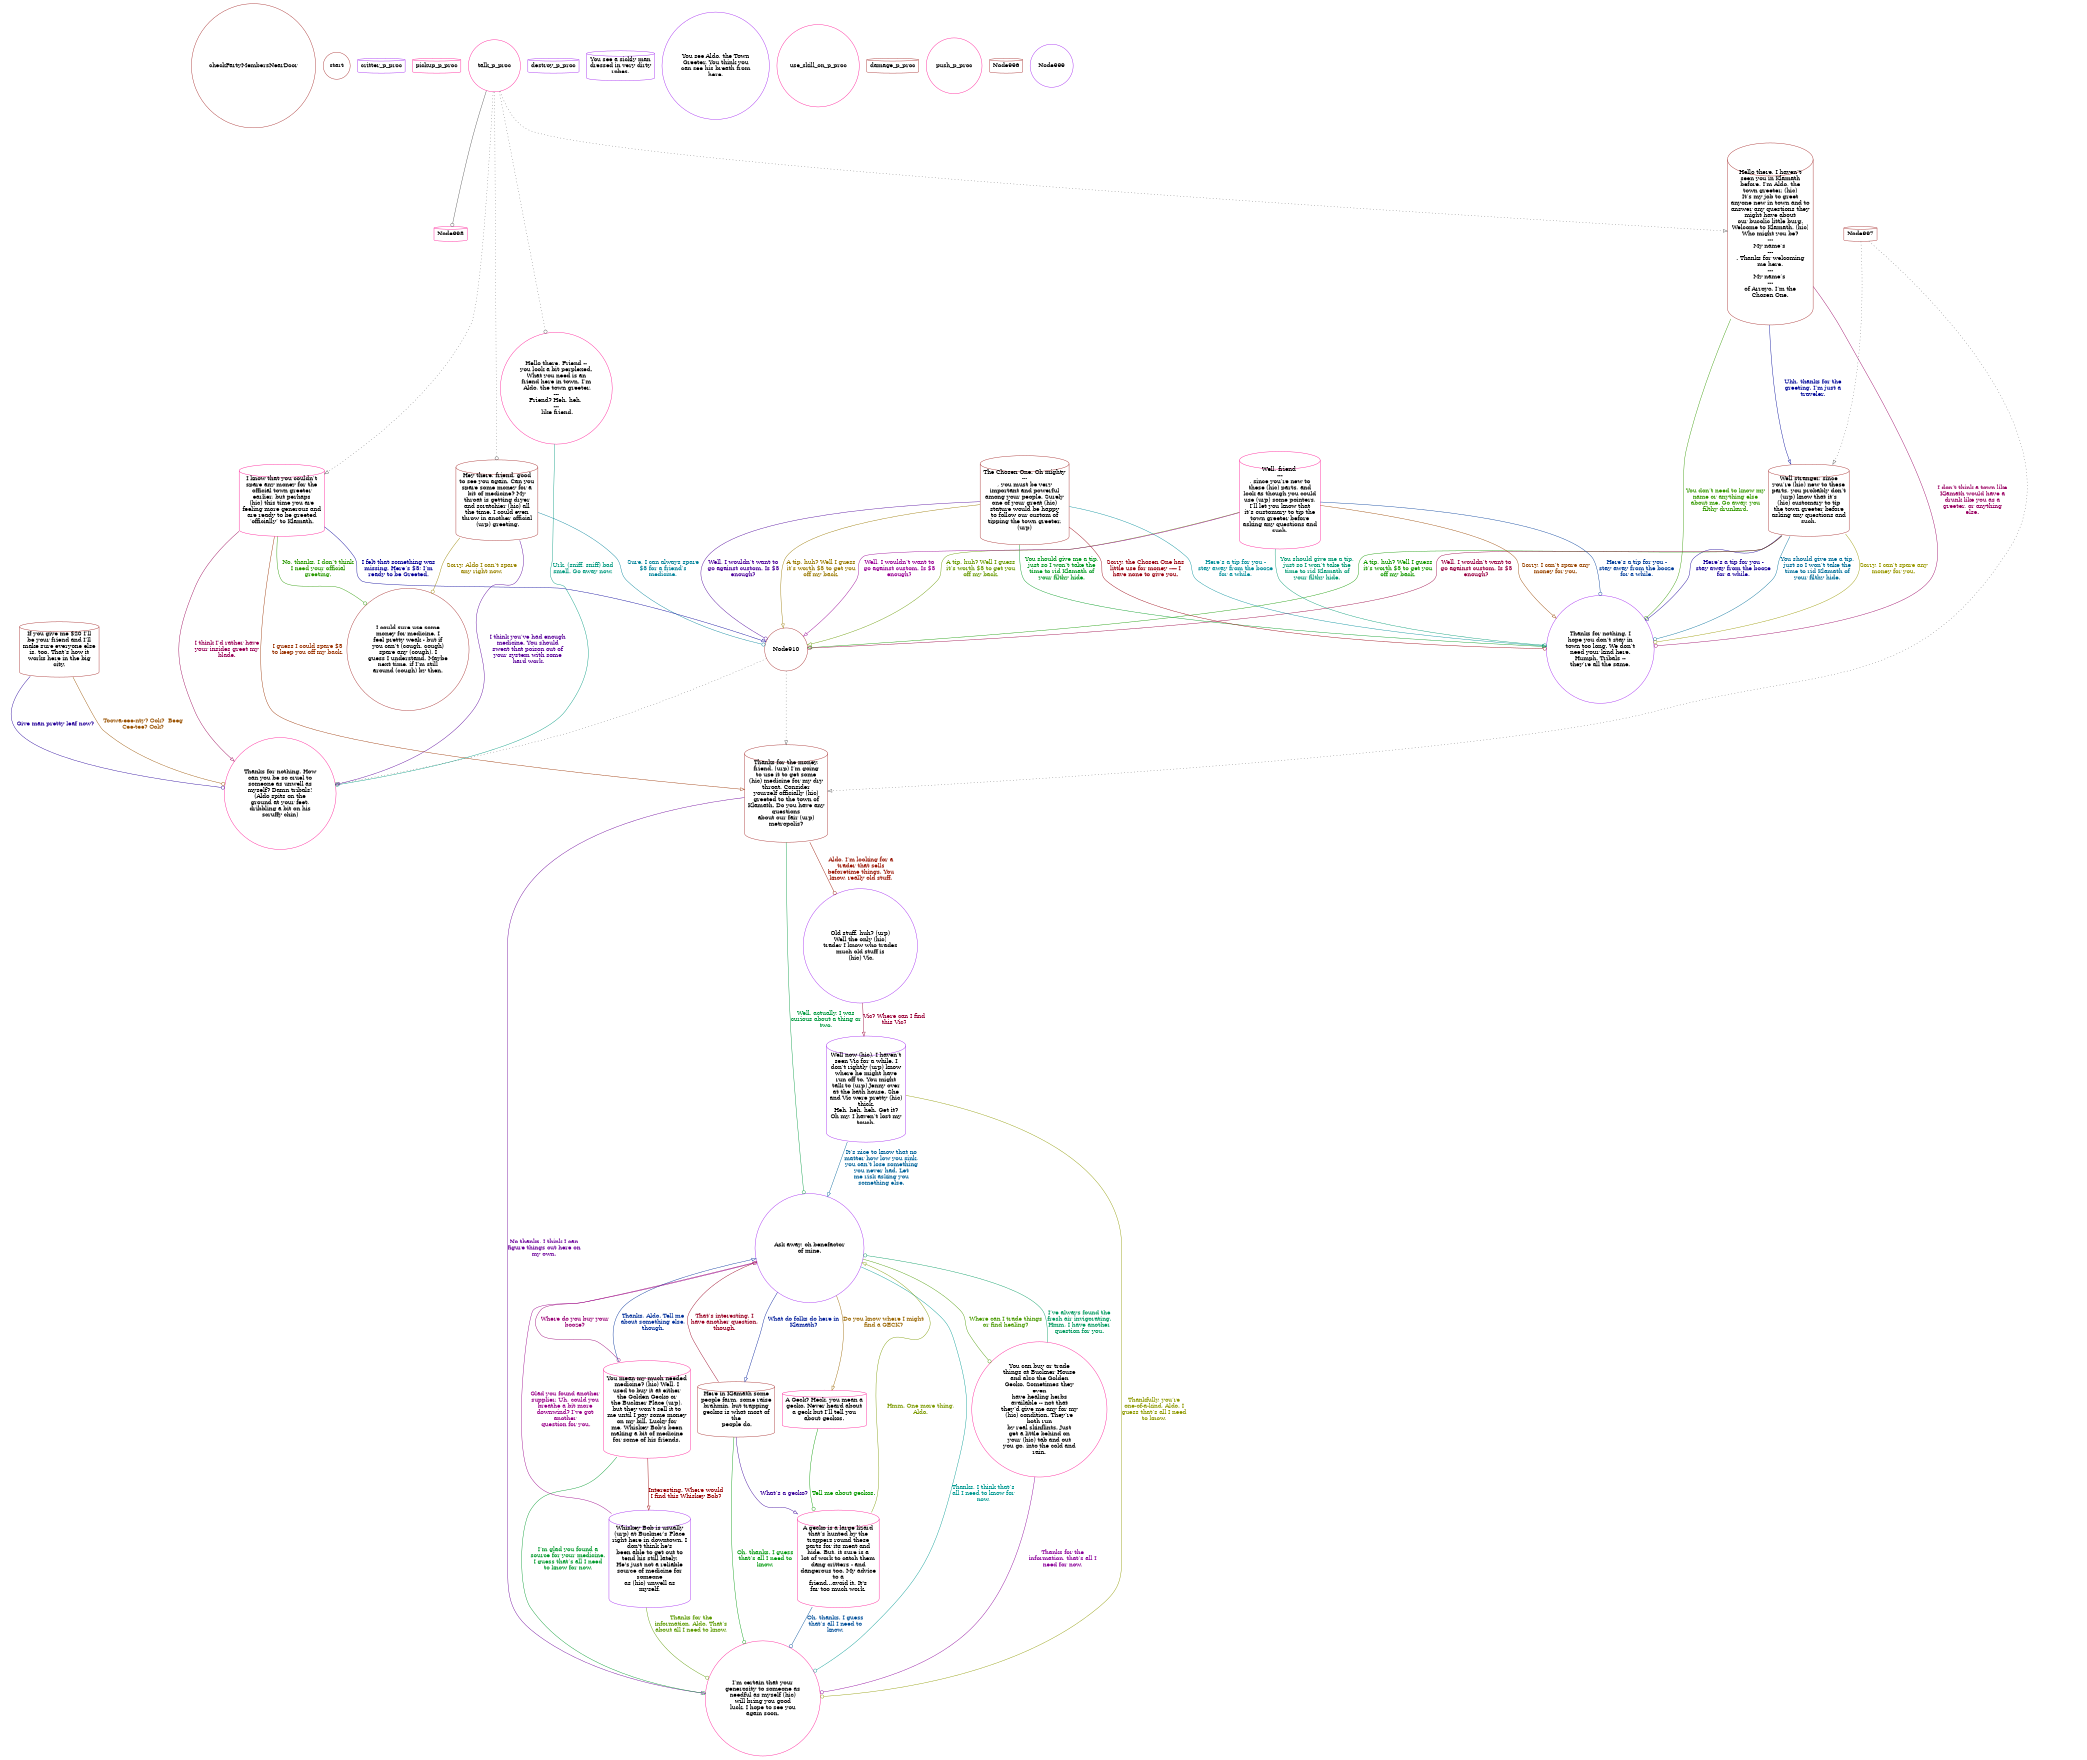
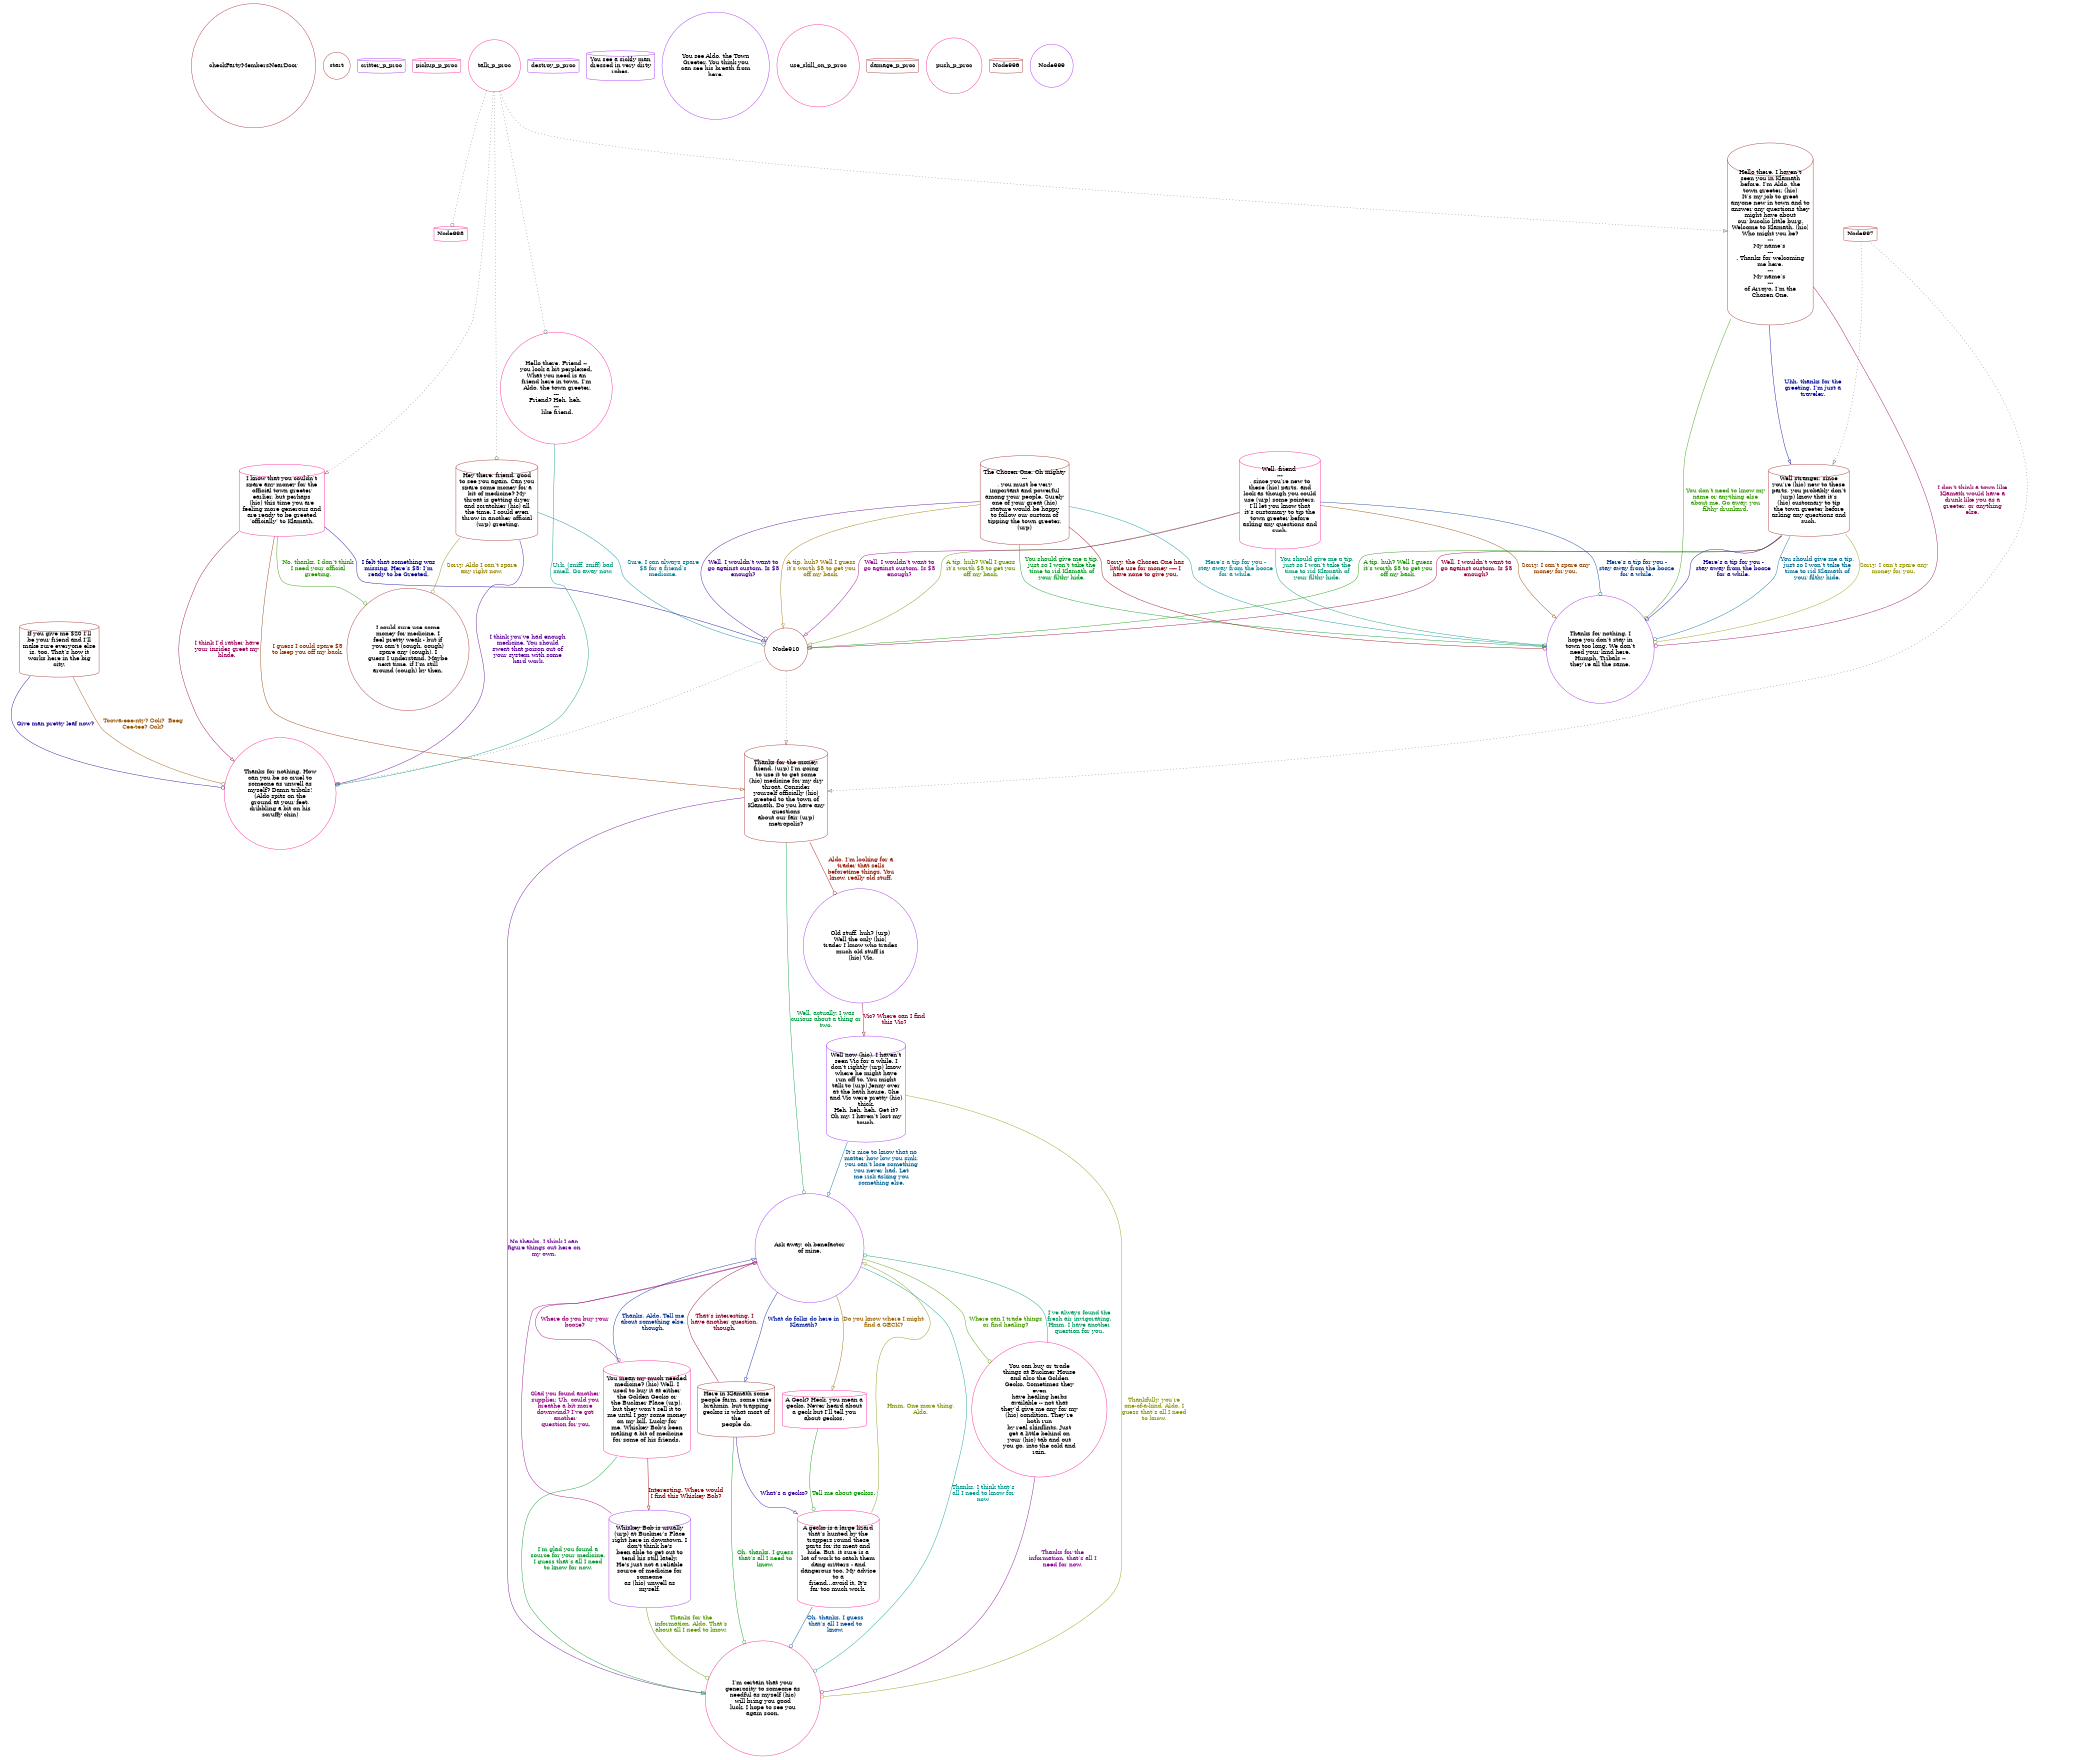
edge "talk_p_proc" -> "Node998": style solid -> dotted
